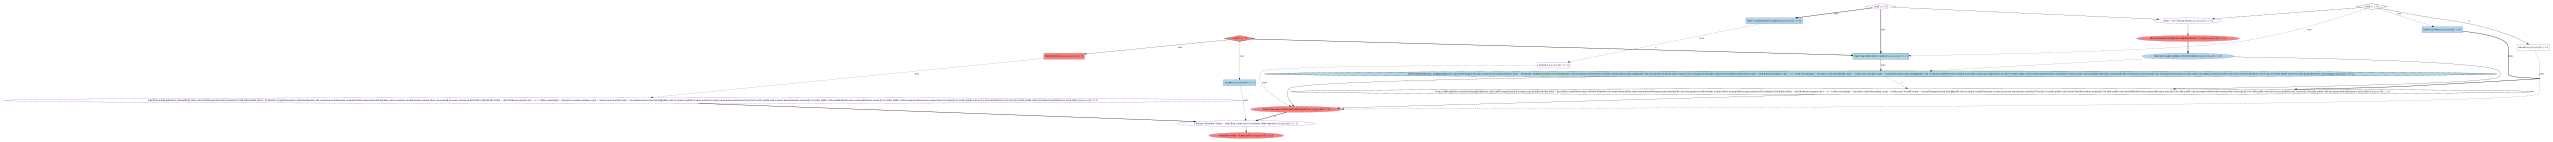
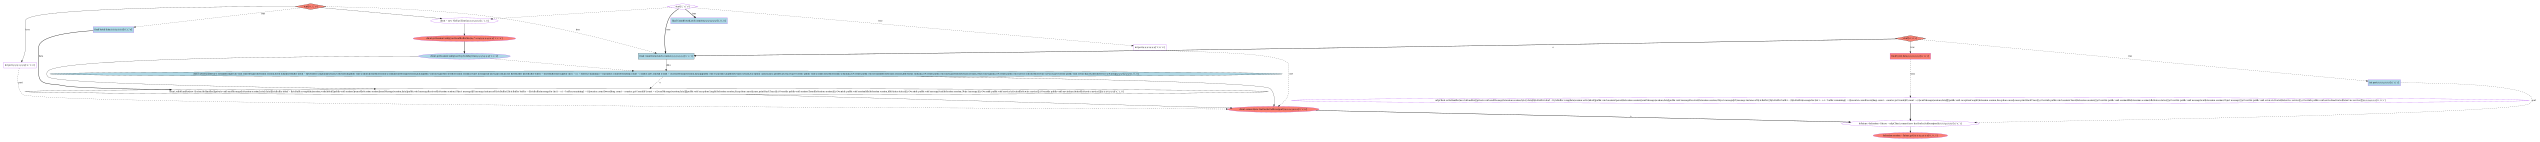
node "start['0', '1', '0']": fillcolor white -> salmon
edge "start['1', '0', '0']" -> "client = new NioTcpClient()@@@3@@@['1', '1', '0']": style solid -> dashed
edge "start['0', '1', '0']" -> "int port@@@2@@@['0', '1', '0']": label "0" -> "true"
edge "final CountDownLatch counter@@@2@@@['1', '0', '0']" -> "int port@@@2@@@['1', '0', '0']": now "start['1', '0', '0']" -> "int port@@@2@@@['1', '0', '0']"
